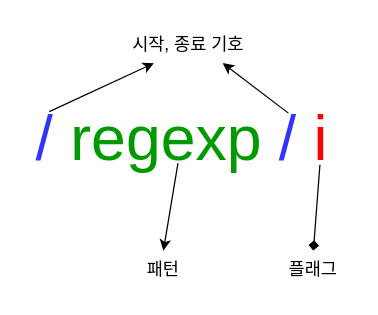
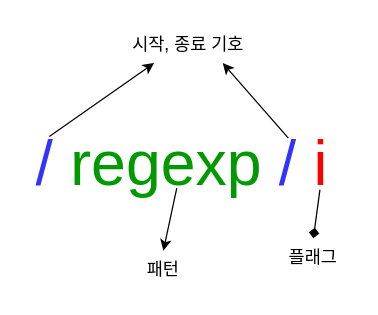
node "/ regexp / i": moved (182, 138) -> (182, 163)
node "플래그": moved (313, 269) -> (313, 257)
